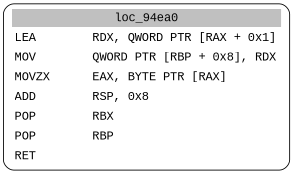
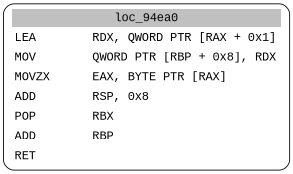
node "loc_94ea0": text "POP        RBP" -> "ADD        RBP"
